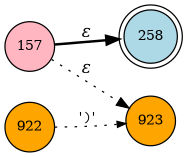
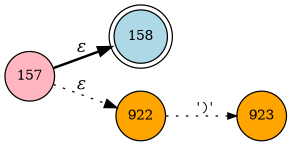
node "258": label "258" -> "158"
edge "157" -> "923": now "157" -> "922"
